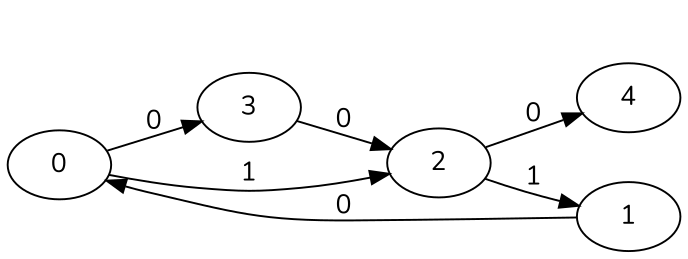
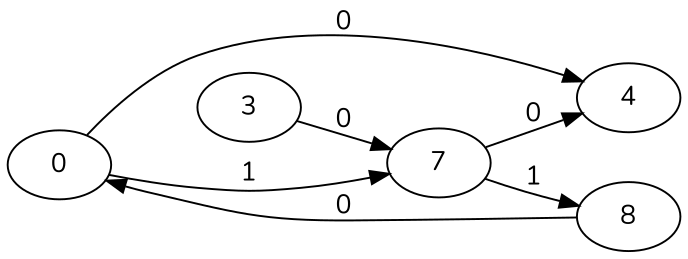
edge "0" -> "3": now "0" -> "4"
node "2": label "2" -> "7"
node "1": label "1" -> "8"
